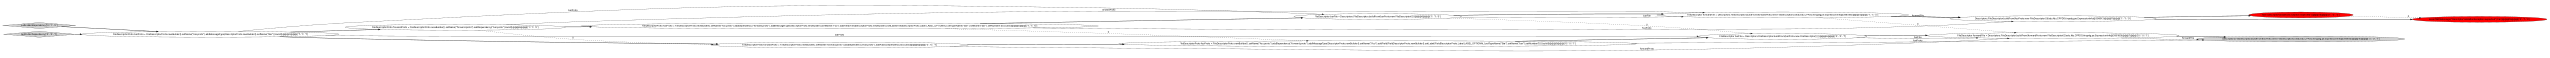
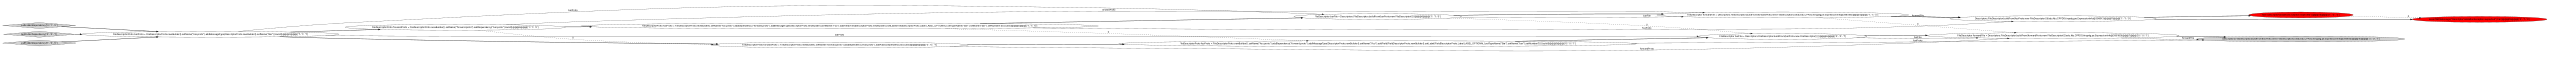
node "testHiddenDependency['1', '0', '0']": added
